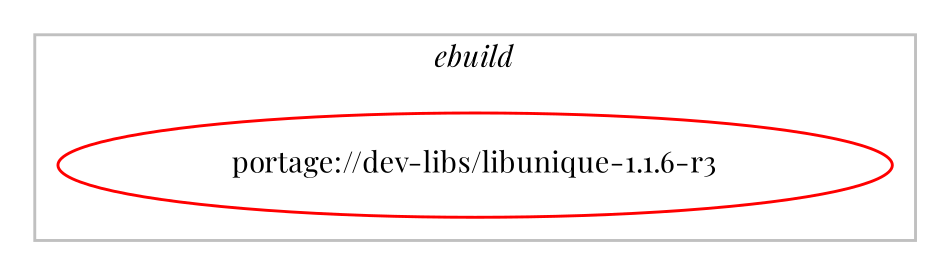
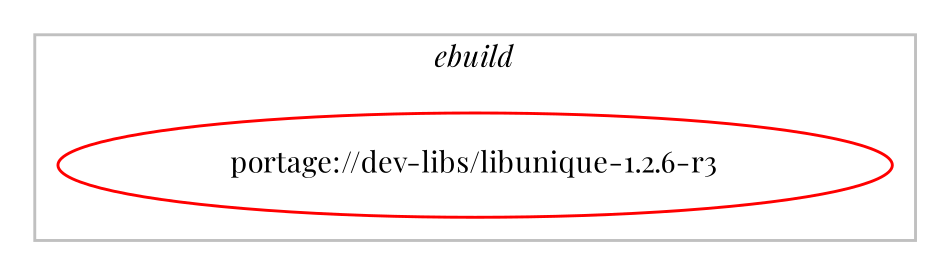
node "portage://dev-libs/libunique-1.1.6-r3": label "portage://dev-libs/libunique-1.1.6-r3" -> "portage://dev-libs/libunique-1.2.6-r3"
